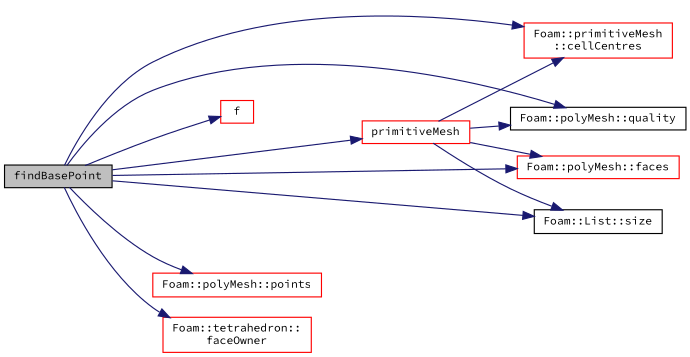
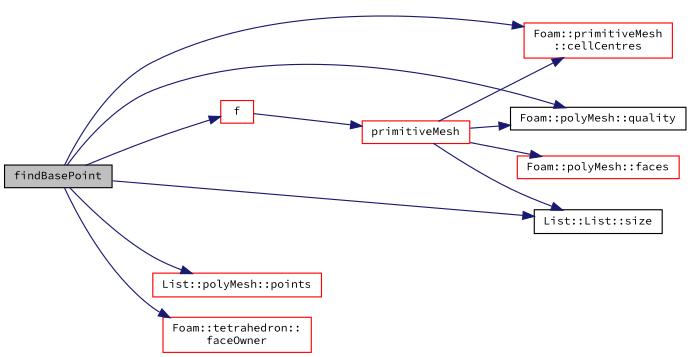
edge "findBasePoint" -> "primitiveMesh": now "f" -> "primitiveMesh"
edge "findBasePoint" -> "Foam::polyMesh::faces": removed
node "Foam::List::size": label "Foam::List::size" -> "List::List::size"
node "Foam::polyMesh::points": label "Foam::polyMesh::points" -> "List::polyMesh::points"
